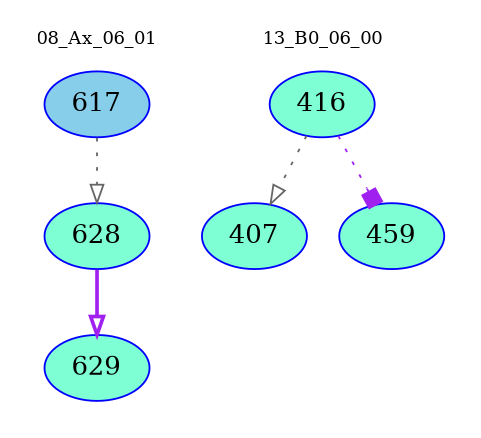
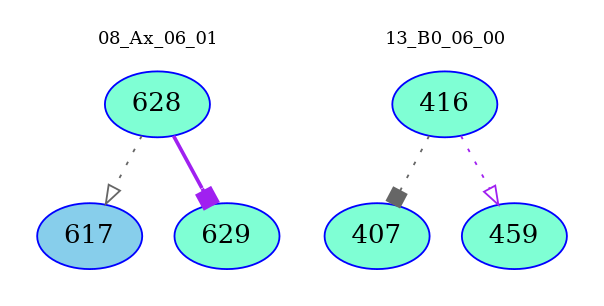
edge "617" -> "628": reversed
edge "416" -> "407": arrowhead onormal -> box
edge "416" -> "459": arrowhead box -> onormal
edge "628" -> "629": arrowhead onormal -> box
